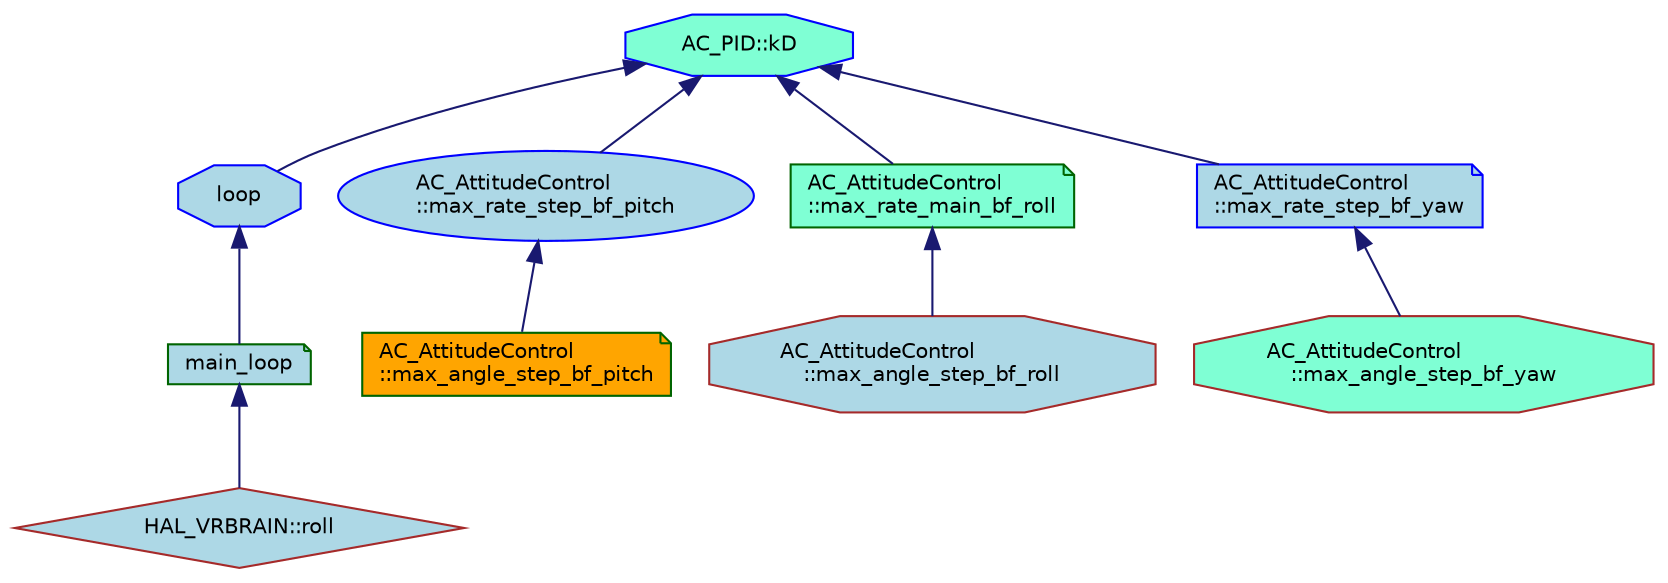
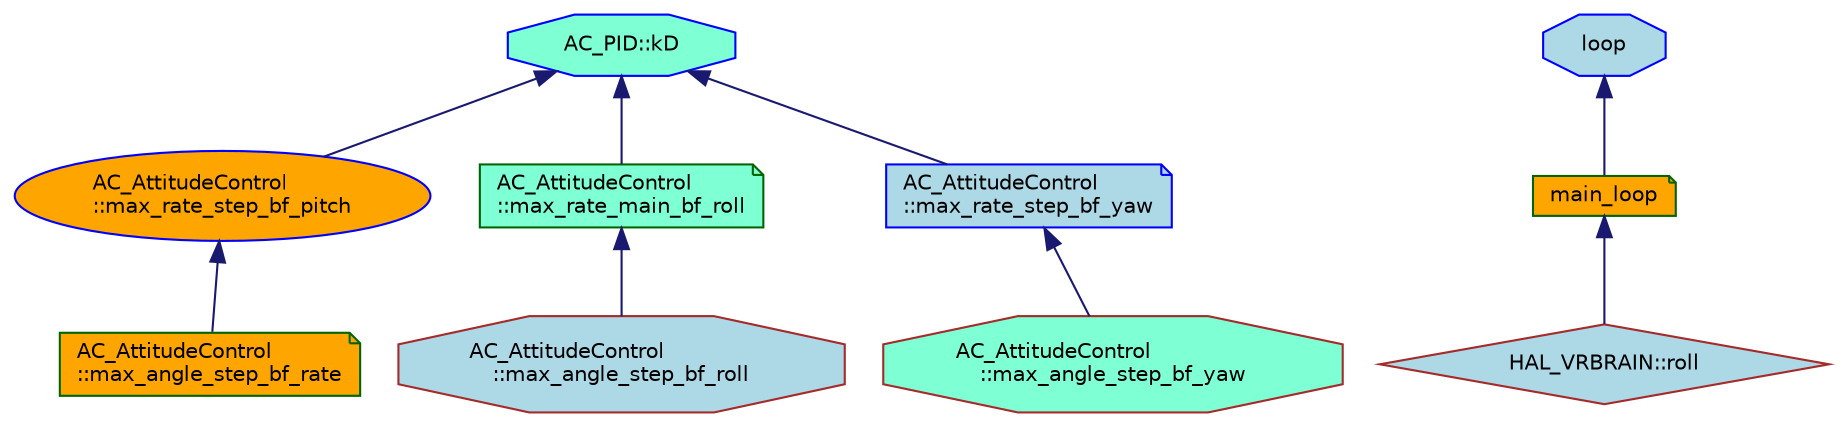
edge "loop" -> "AC_PID::kD": removed
node "AC_AttitudeControl ::max_rate_step_bf_pitch": fillcolor lightblue -> orange
node "main_loop": fillcolor lightblue -> orange
node "AC_AttitudeControl ::max_angle_step_bf_pitch": label "AC_AttitudeControl ::max_angle_step_bf_pitch" -> "AC_AttitudeControl ::max_angle_step_bf_rate"
